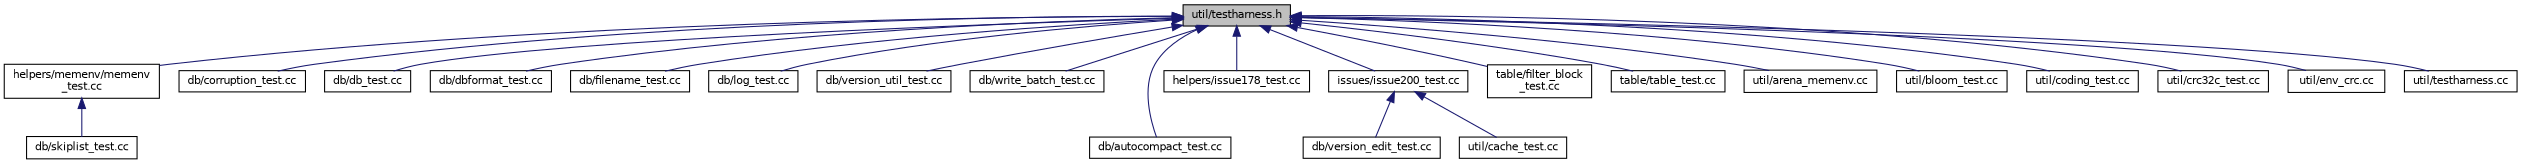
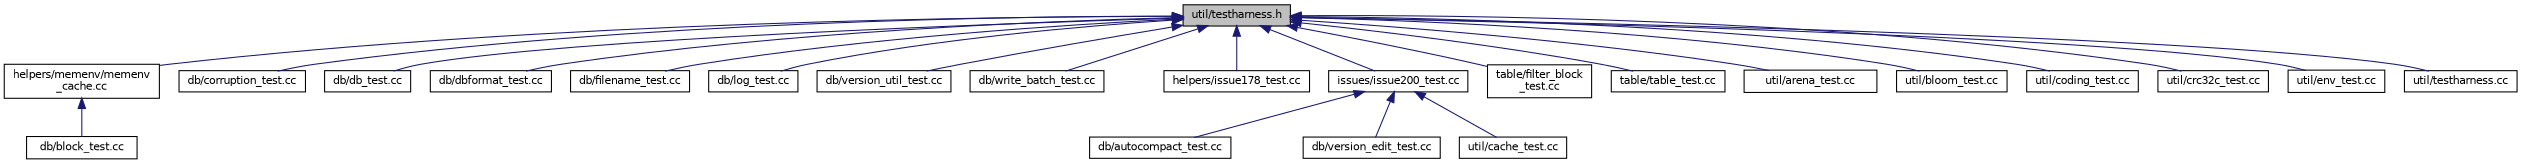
edge "db/autocompact_test.cc" -> "util/testharness.h": now "db/autocompact_test.cc" -> "issues/issue200_test.cc"
node "helpers/memenv/memenv _test.cc": label "helpers/memenv/memenv _test.cc" -> "helpers/memenv/memenv _cache.cc"
node "util/arena_memenv.cc": label "util/arena_memenv.cc" -> "util/arena_test.cc"
node "util/env_crc.cc": label "util/env_crc.cc" -> "util/env_test.cc"
node "db/skiplist_test.cc": label "db/skiplist_test.cc" -> "db/block_test.cc"
